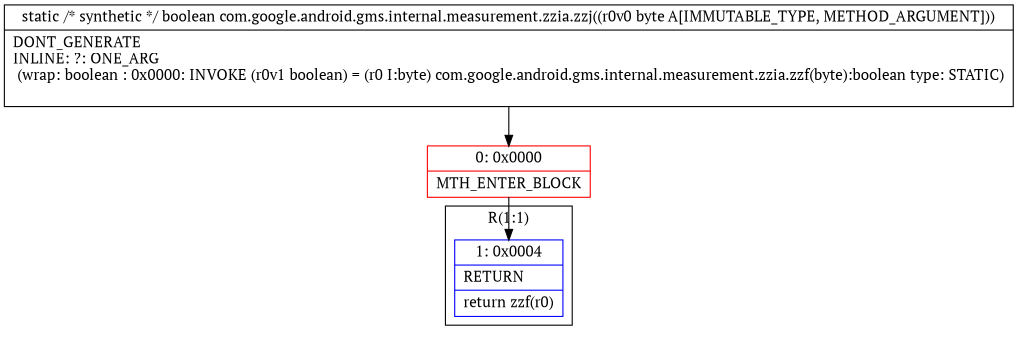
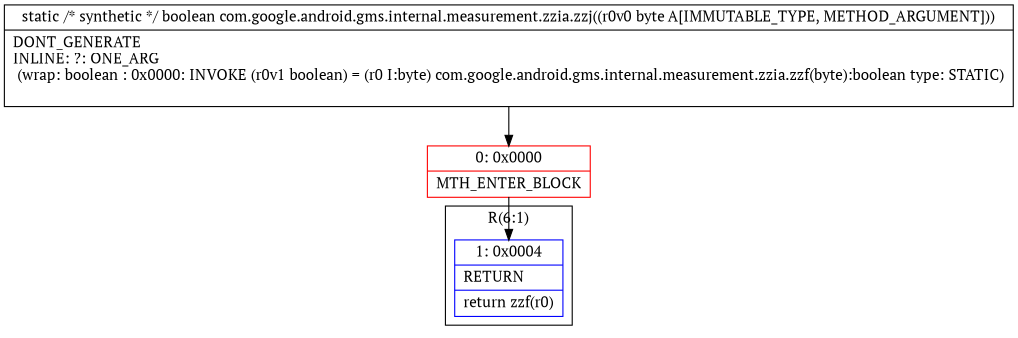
cluster "R(1:1)": label "R(1:1)" -> "R(6:1)"
